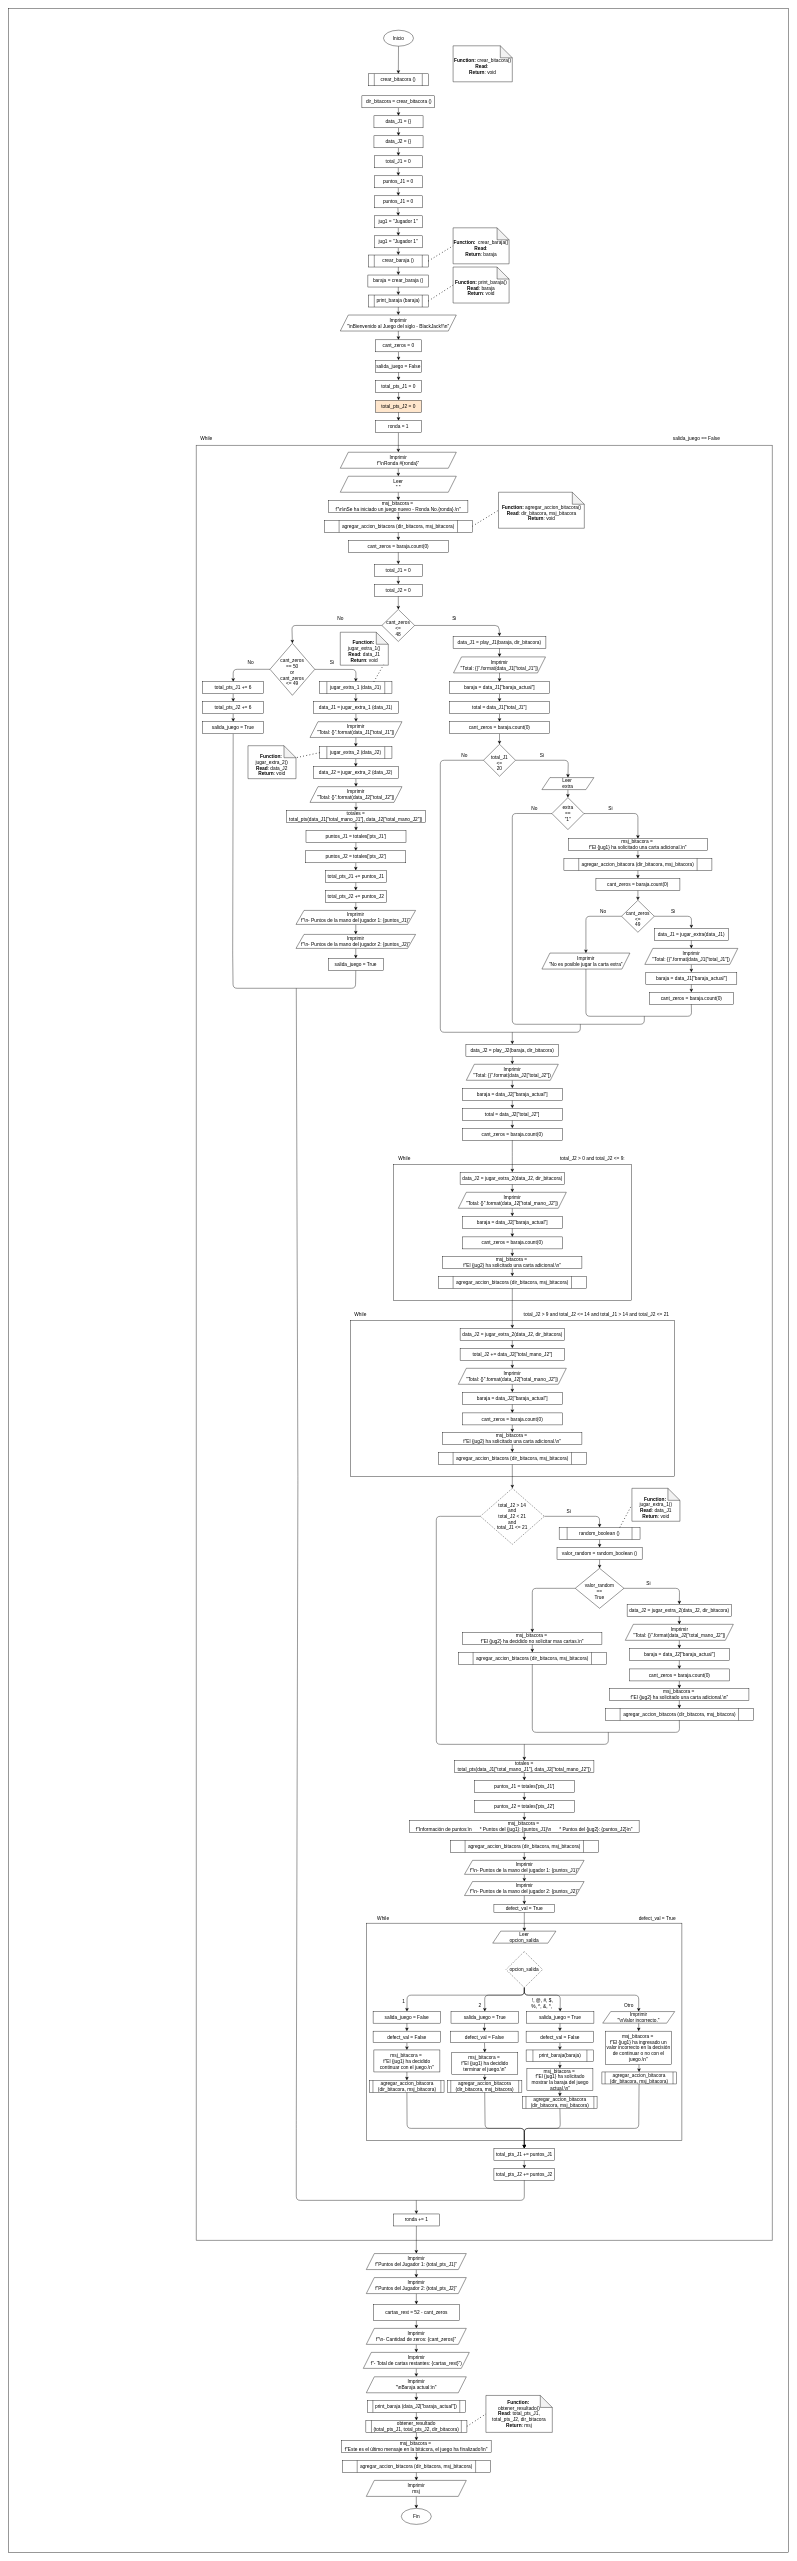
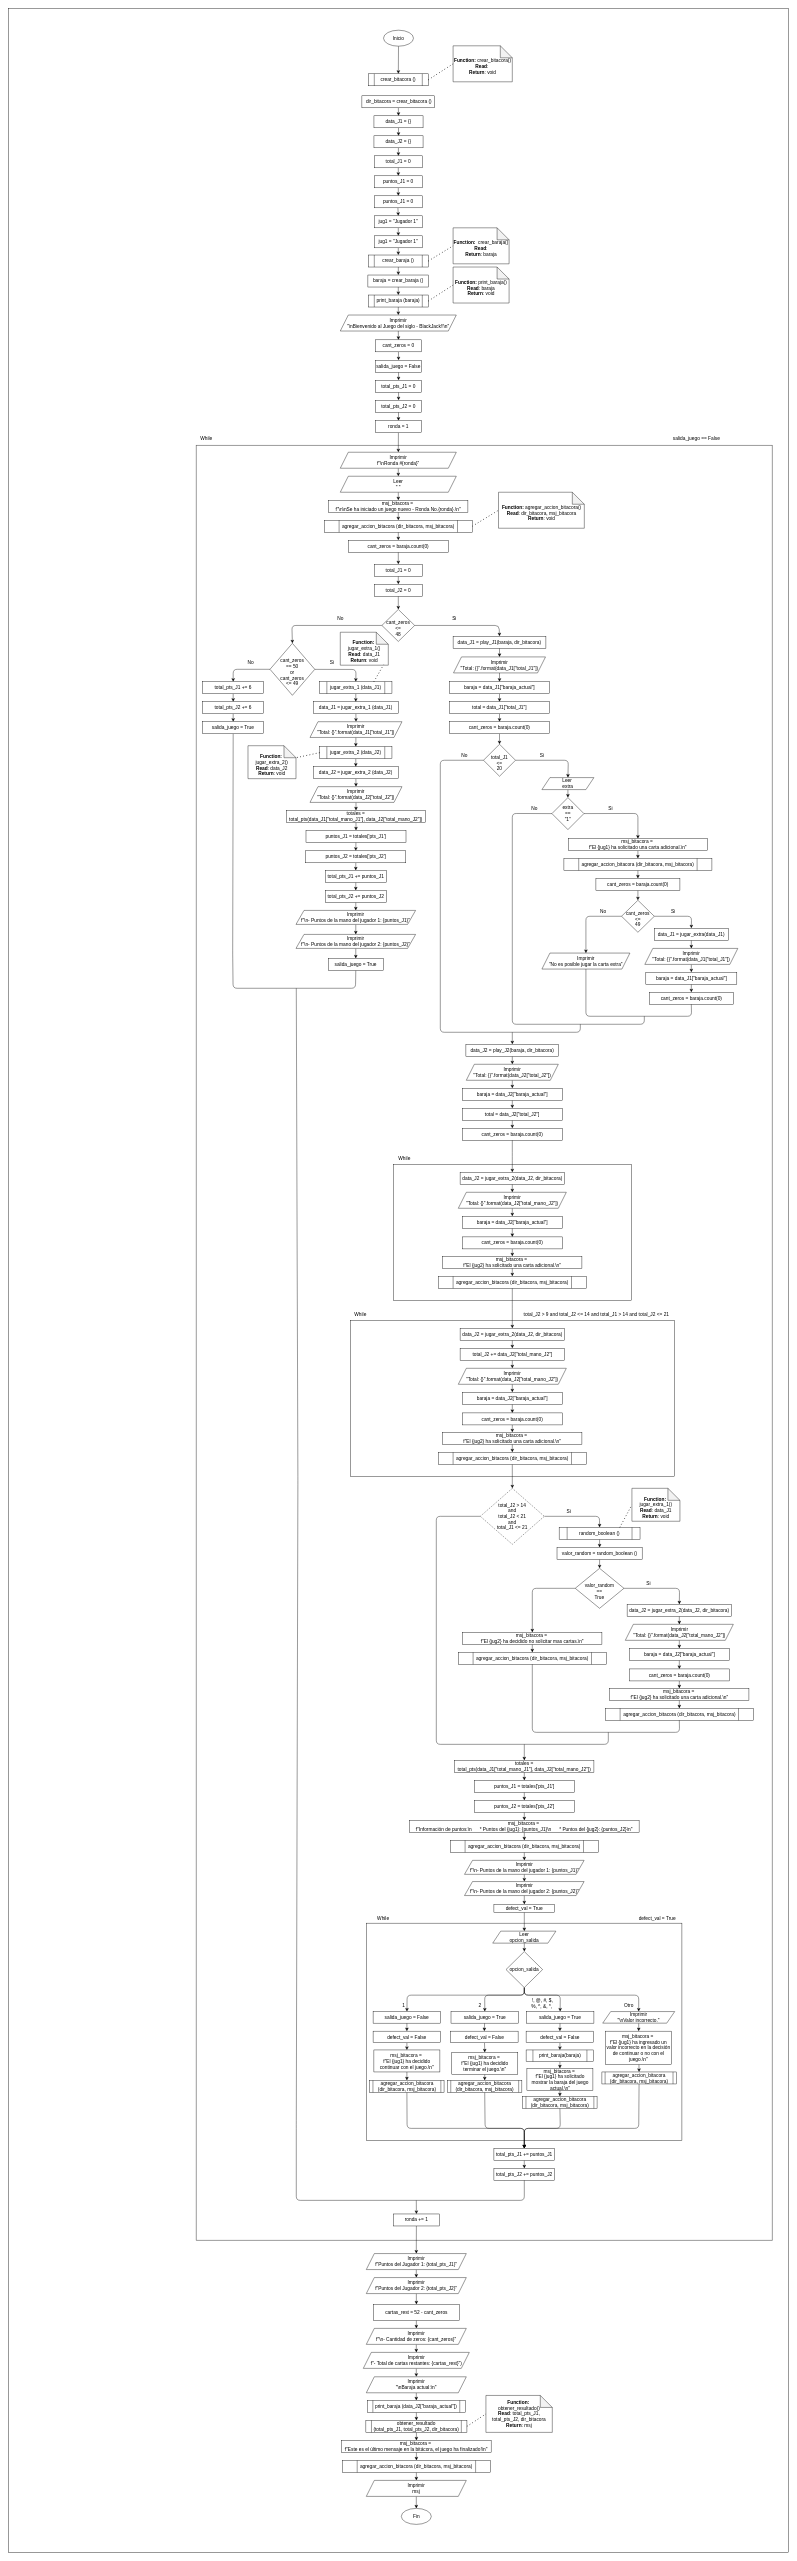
edge "Function: crear_bitacora()Read: Return: void" -- "crear_bitacora ()": added
node "total_pts_J2 = 0": fillcolor #ffe6cc -> #ffffff
node "total_J2 > 0 and total_J2 <= 9:": removed
edge "Leer opcion_salida" -> "opcion_salida": added
node "opcion_salida": style dashed -> solid
node "1": moved (403, 2001) -> (403, 2005)
